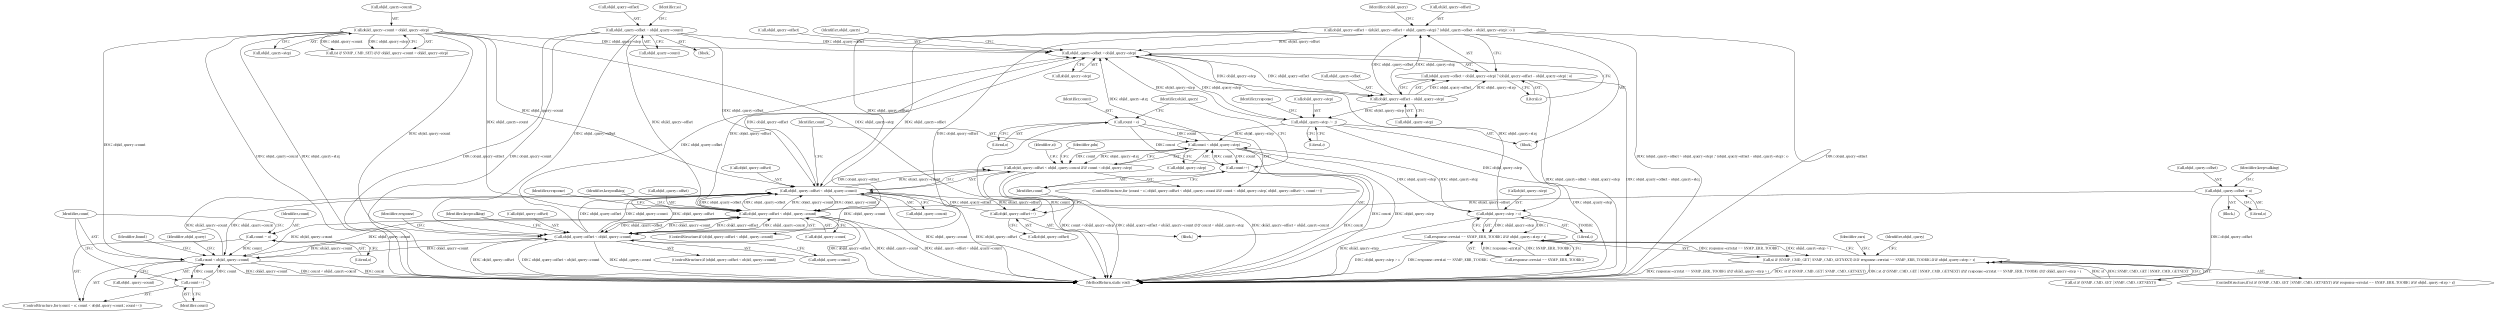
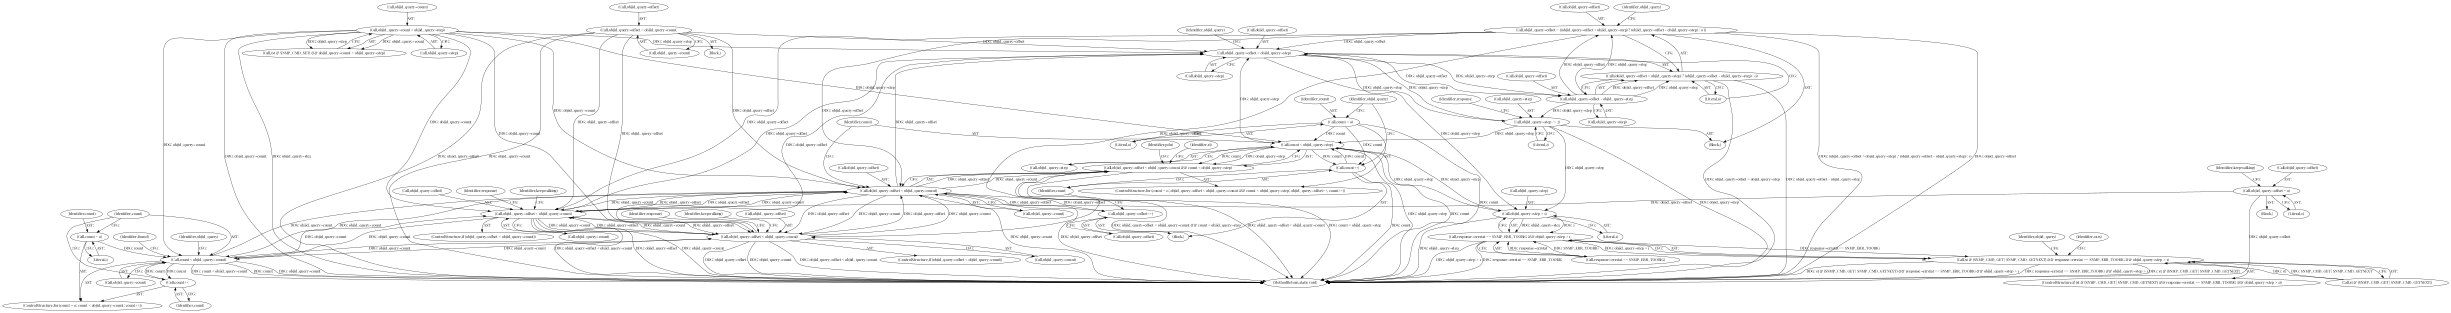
node "(Identifier,ss)": removed
edge "(Call,objid_query->count > objid_query->step)" -> "(Call,objid_query->offset++)": now "(Call,objid_query->count > objid_query->step)" -> "(Call,count < objid_query->step)"
edge "(Call,objid_query->step > 1)" -> "(Call,objid_query->offset > objid_query->step)": reversed
edge "(Call,objid_query->step > 1)" -> "(Literal,1)": label "TOOBIG: " -> "CFG: "
